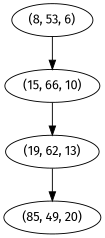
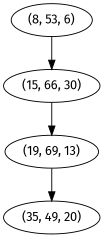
node "(15, 66, 10)": label "(15, 66, 10)" -> "(15, 66, 30)"
node "(19, 62, 13)": label "(19, 62, 13)" -> "(19, 69, 13)"
node "(85, 49, 20)": label "(85, 49, 20)" -> "(35, 49, 20)"
